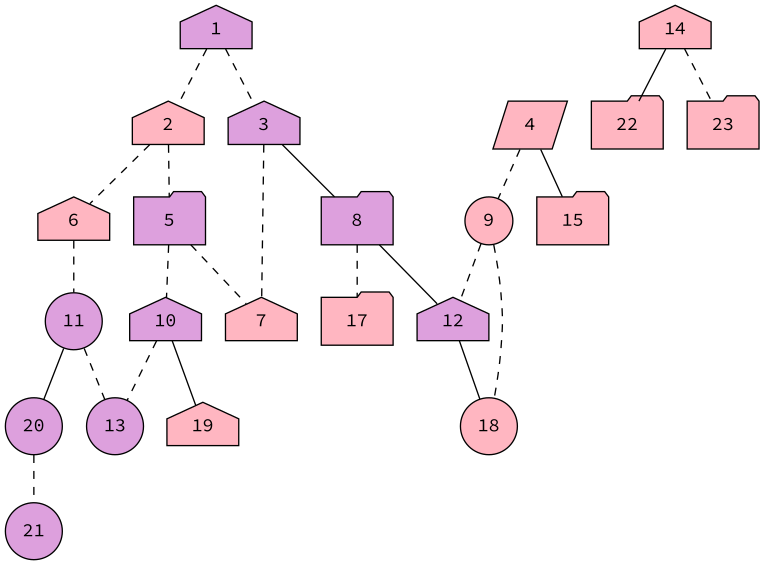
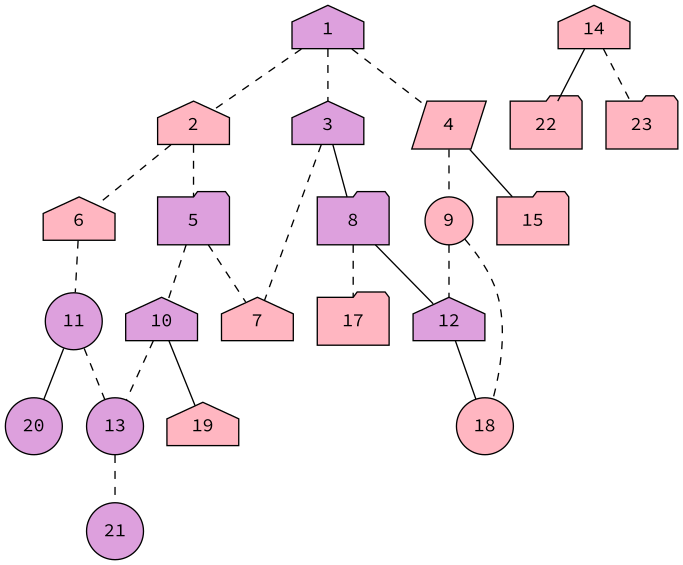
edge "1" -- "4": added
edge "20" -- "21": now "13" -- "21"
